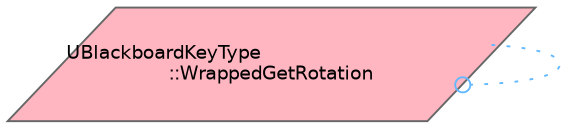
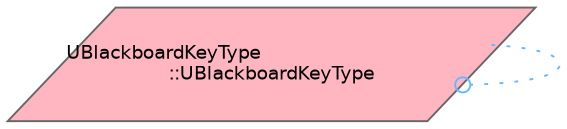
node "UBlackboardKeyType ::WrappedGetRotation": label "UBlackboardKeyType ::WrappedGetRotation" -> "UBlackboardKeyType ::UBlackboardKeyType"
